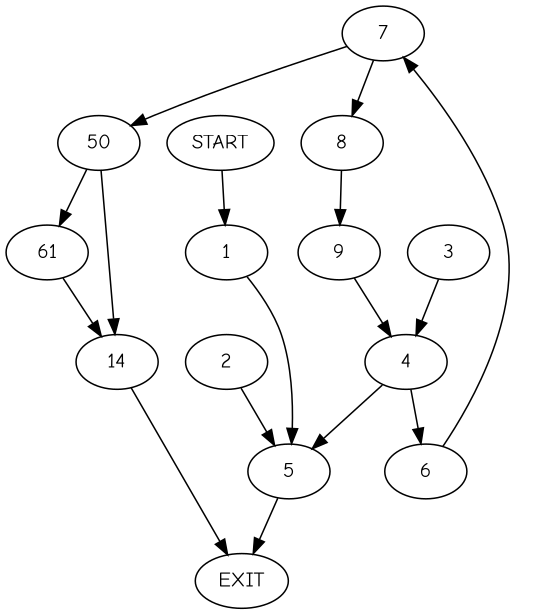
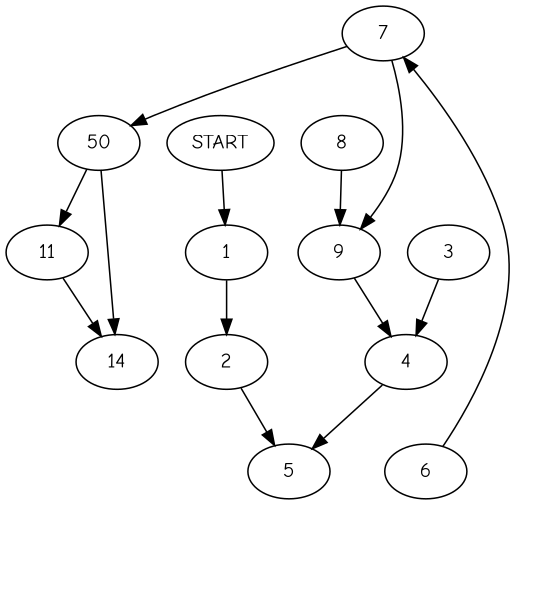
edge "7" -> "8": now "7" -> "9"
node "61": label "61" -> "11"
edge "1" -> "5": now "1" -> "2"
edge "4" -> "6": removed
node "EXIT": removed
